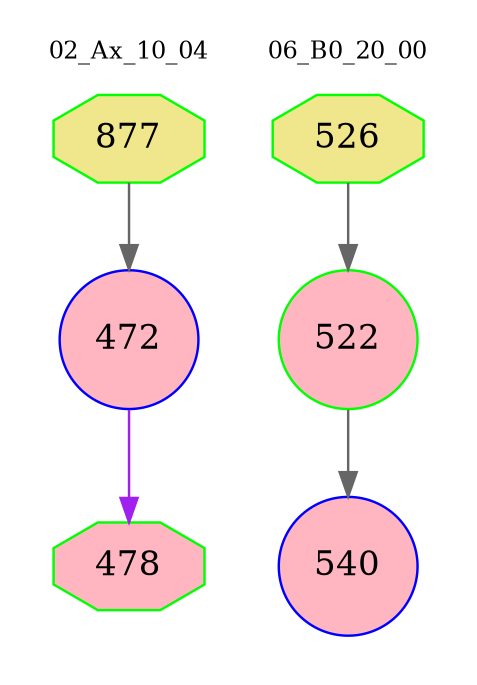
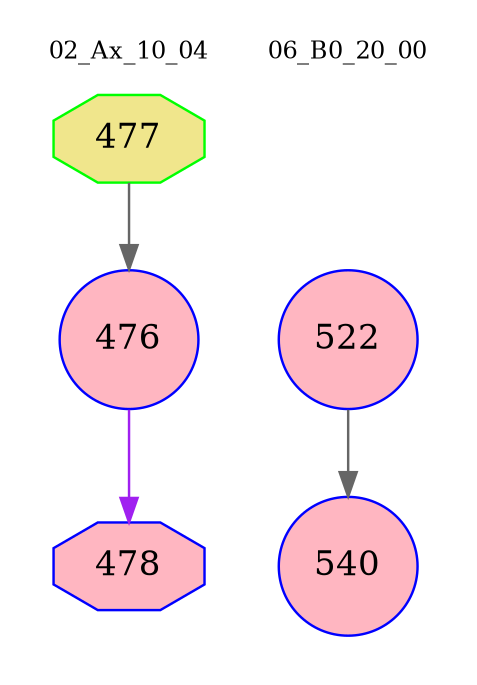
node "877": label "877" -> "477"
node "526": removed
node "472": label "472" -> "476"
node "522": color green -> blue
node "478": color green -> blue
